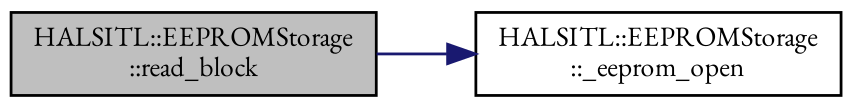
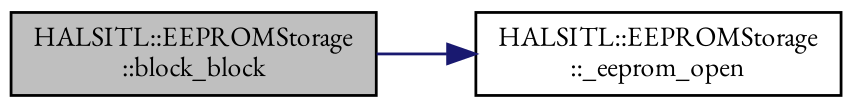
node "HALSITL::EEPROMStorage ::read_block": label "HALSITL::EEPROMStorage ::read_block" -> "HALSITL::EEPROMStorage ::block_block"
